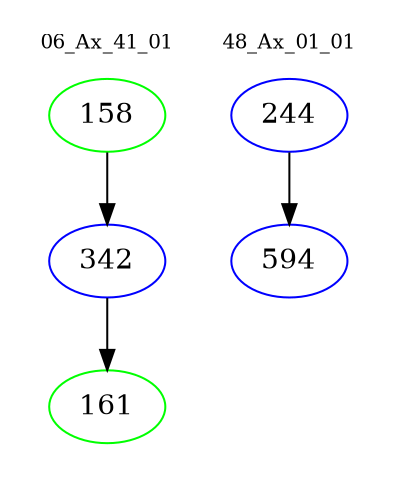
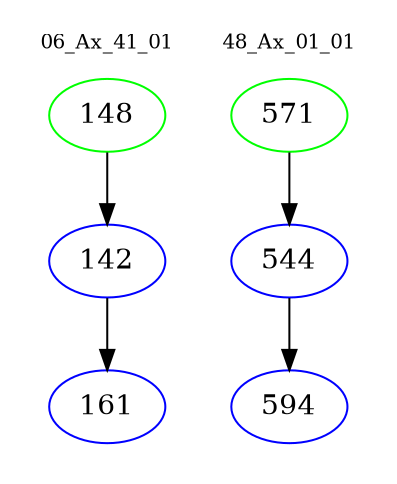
node "158": label "158" -> "148"
node "571": added
node "244": label "244" -> "544"
node "342": label "342" -> "142"
node "161": color green -> blue
